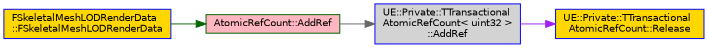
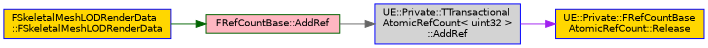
node "AtomicRefCount::AddRef": label "AtomicRefCount::AddRef" -> "FRefCountBase::AddRef"
node "UE::Private::TTransactional AtomicRefCount::Release": label "UE::Private::TTransactional AtomicRefCount::Release" -> "UE::Private::FRefCountBase AtomicRefCount::Release"
